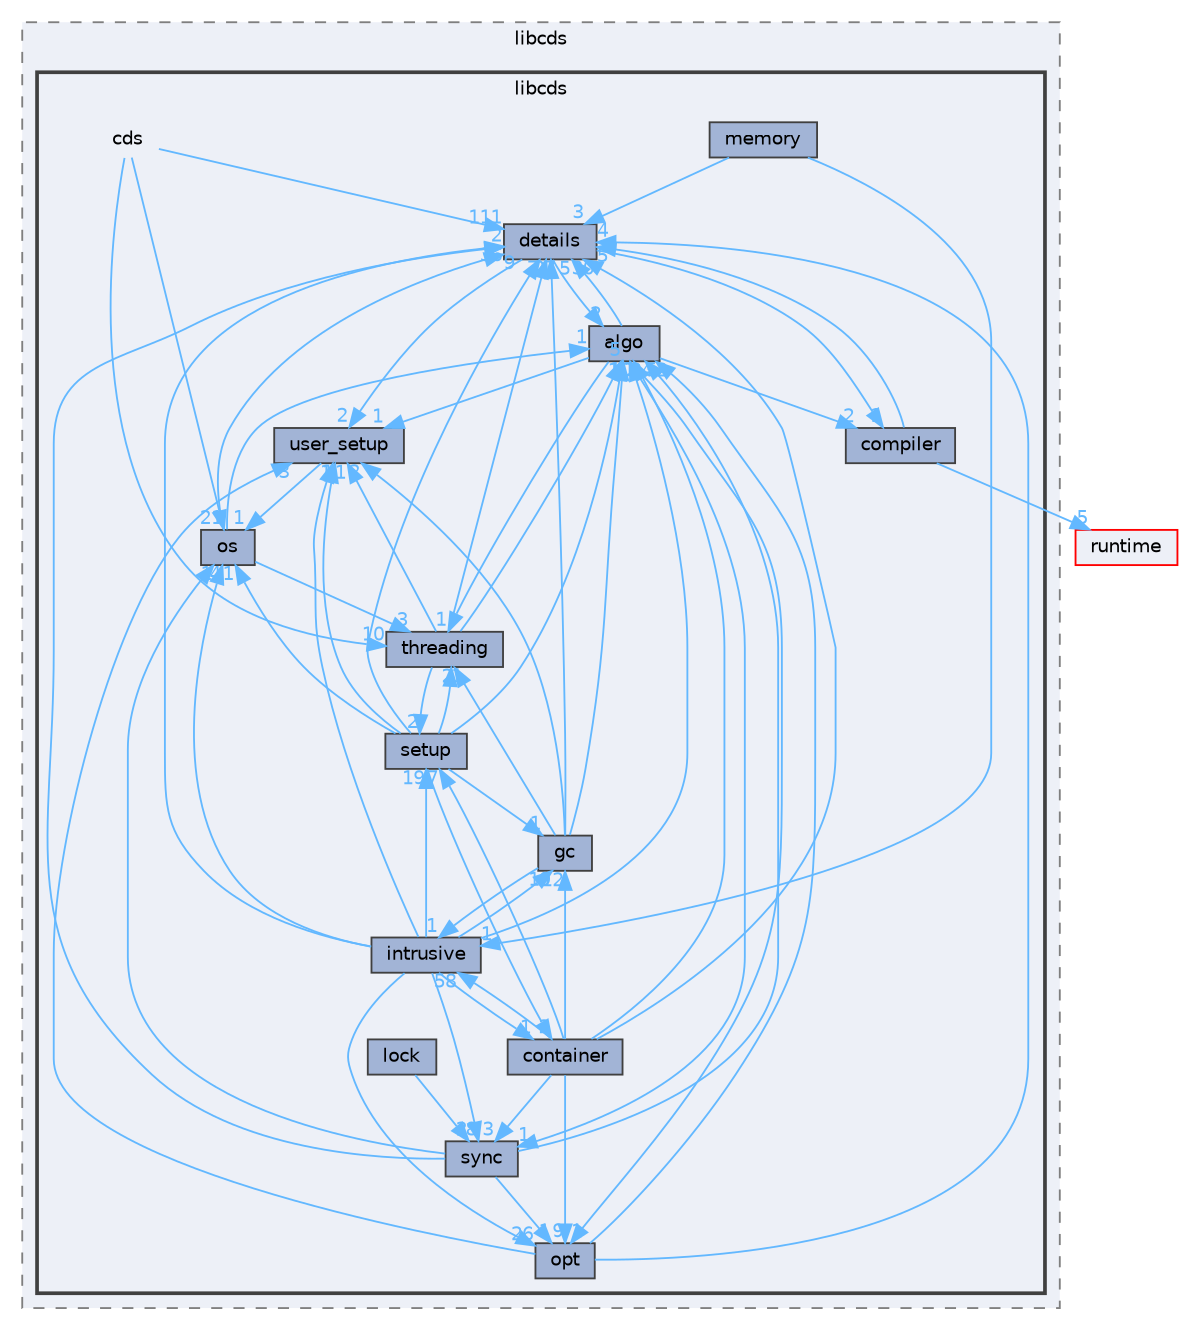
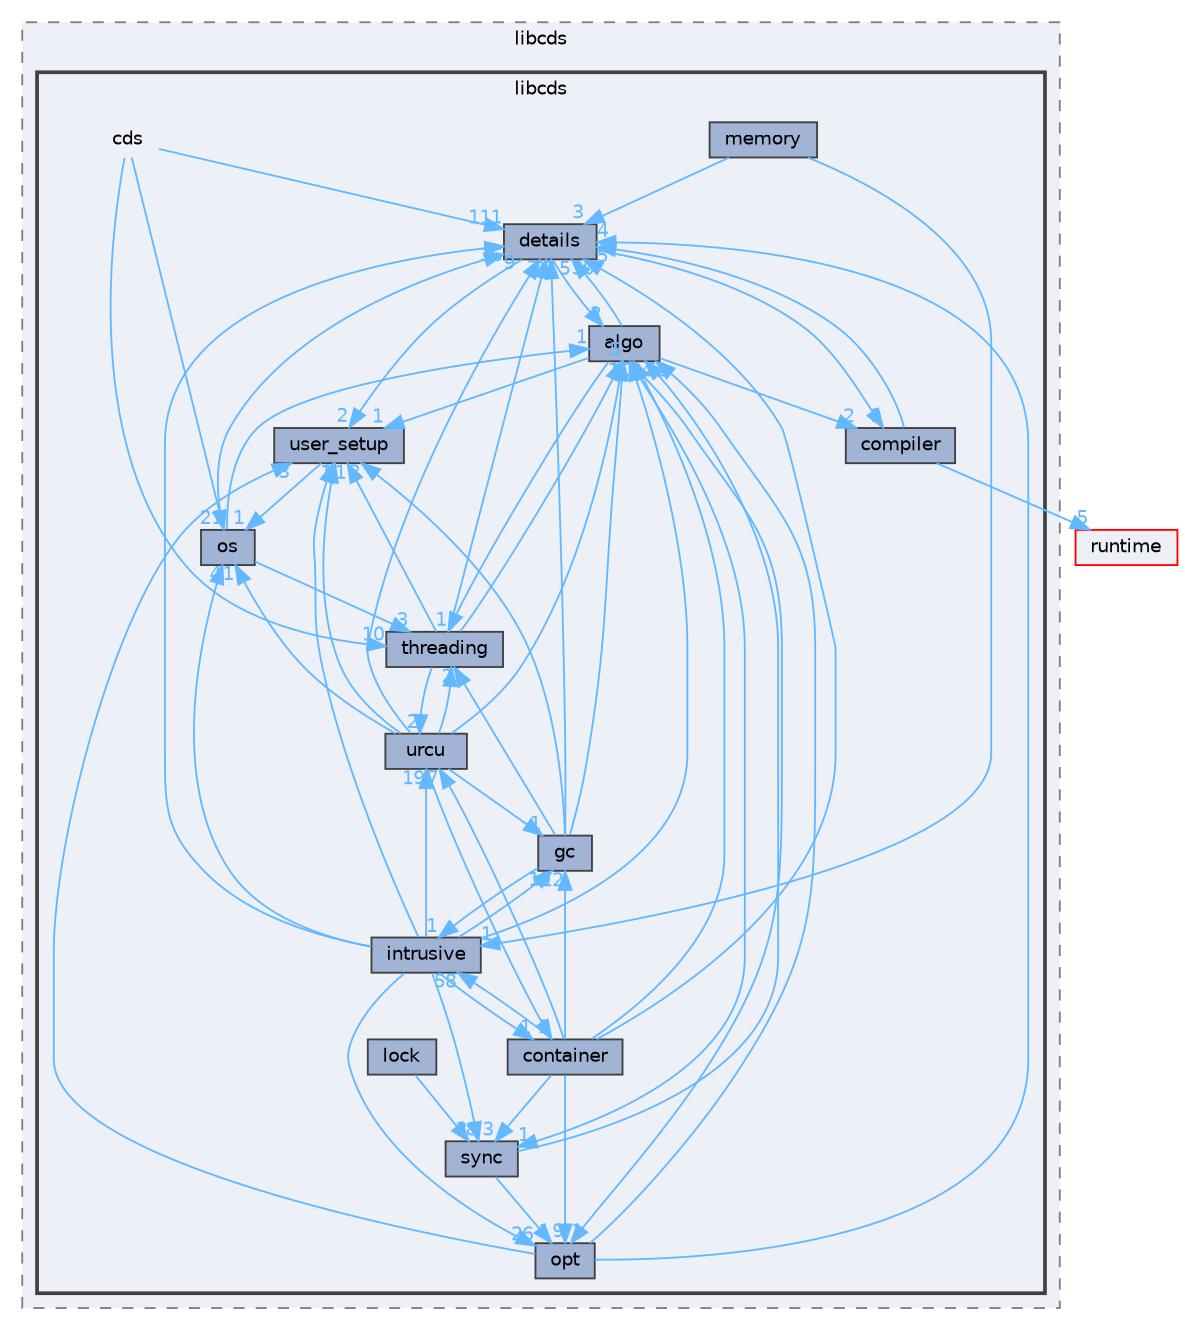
edge "sync" -> "details": removed
node "setup": label "setup" -> "urcu"
edge "sync" -> "os": removed
